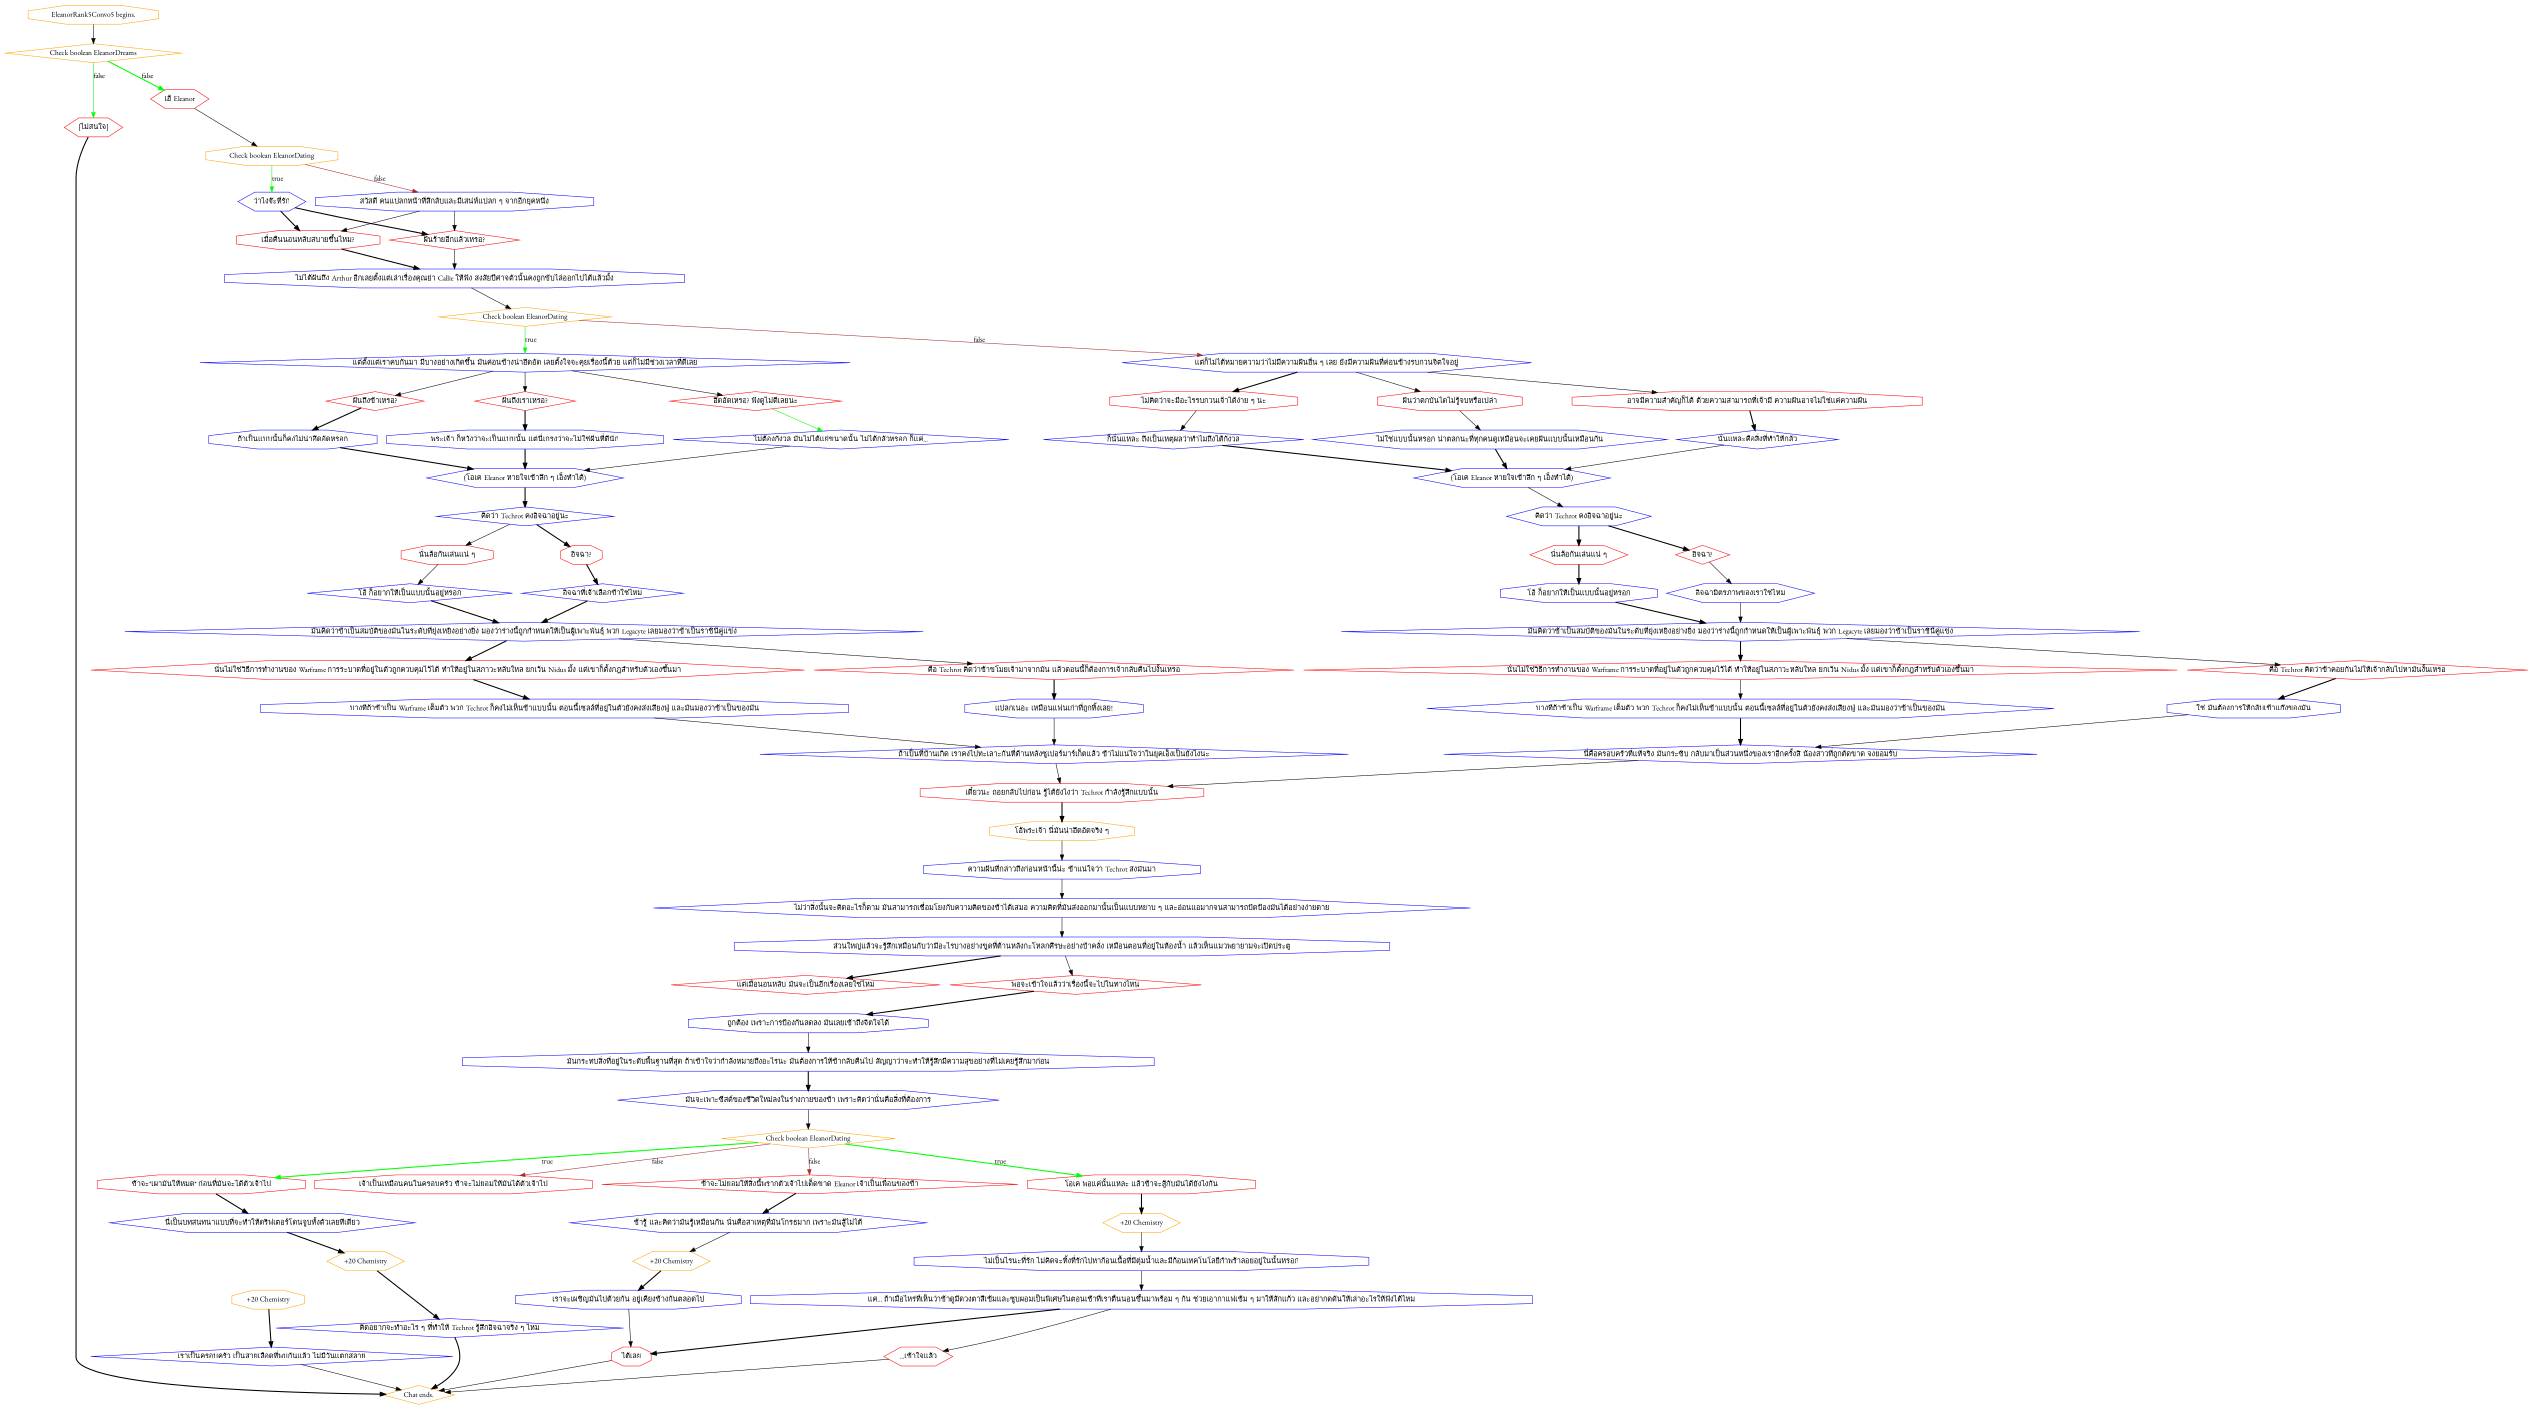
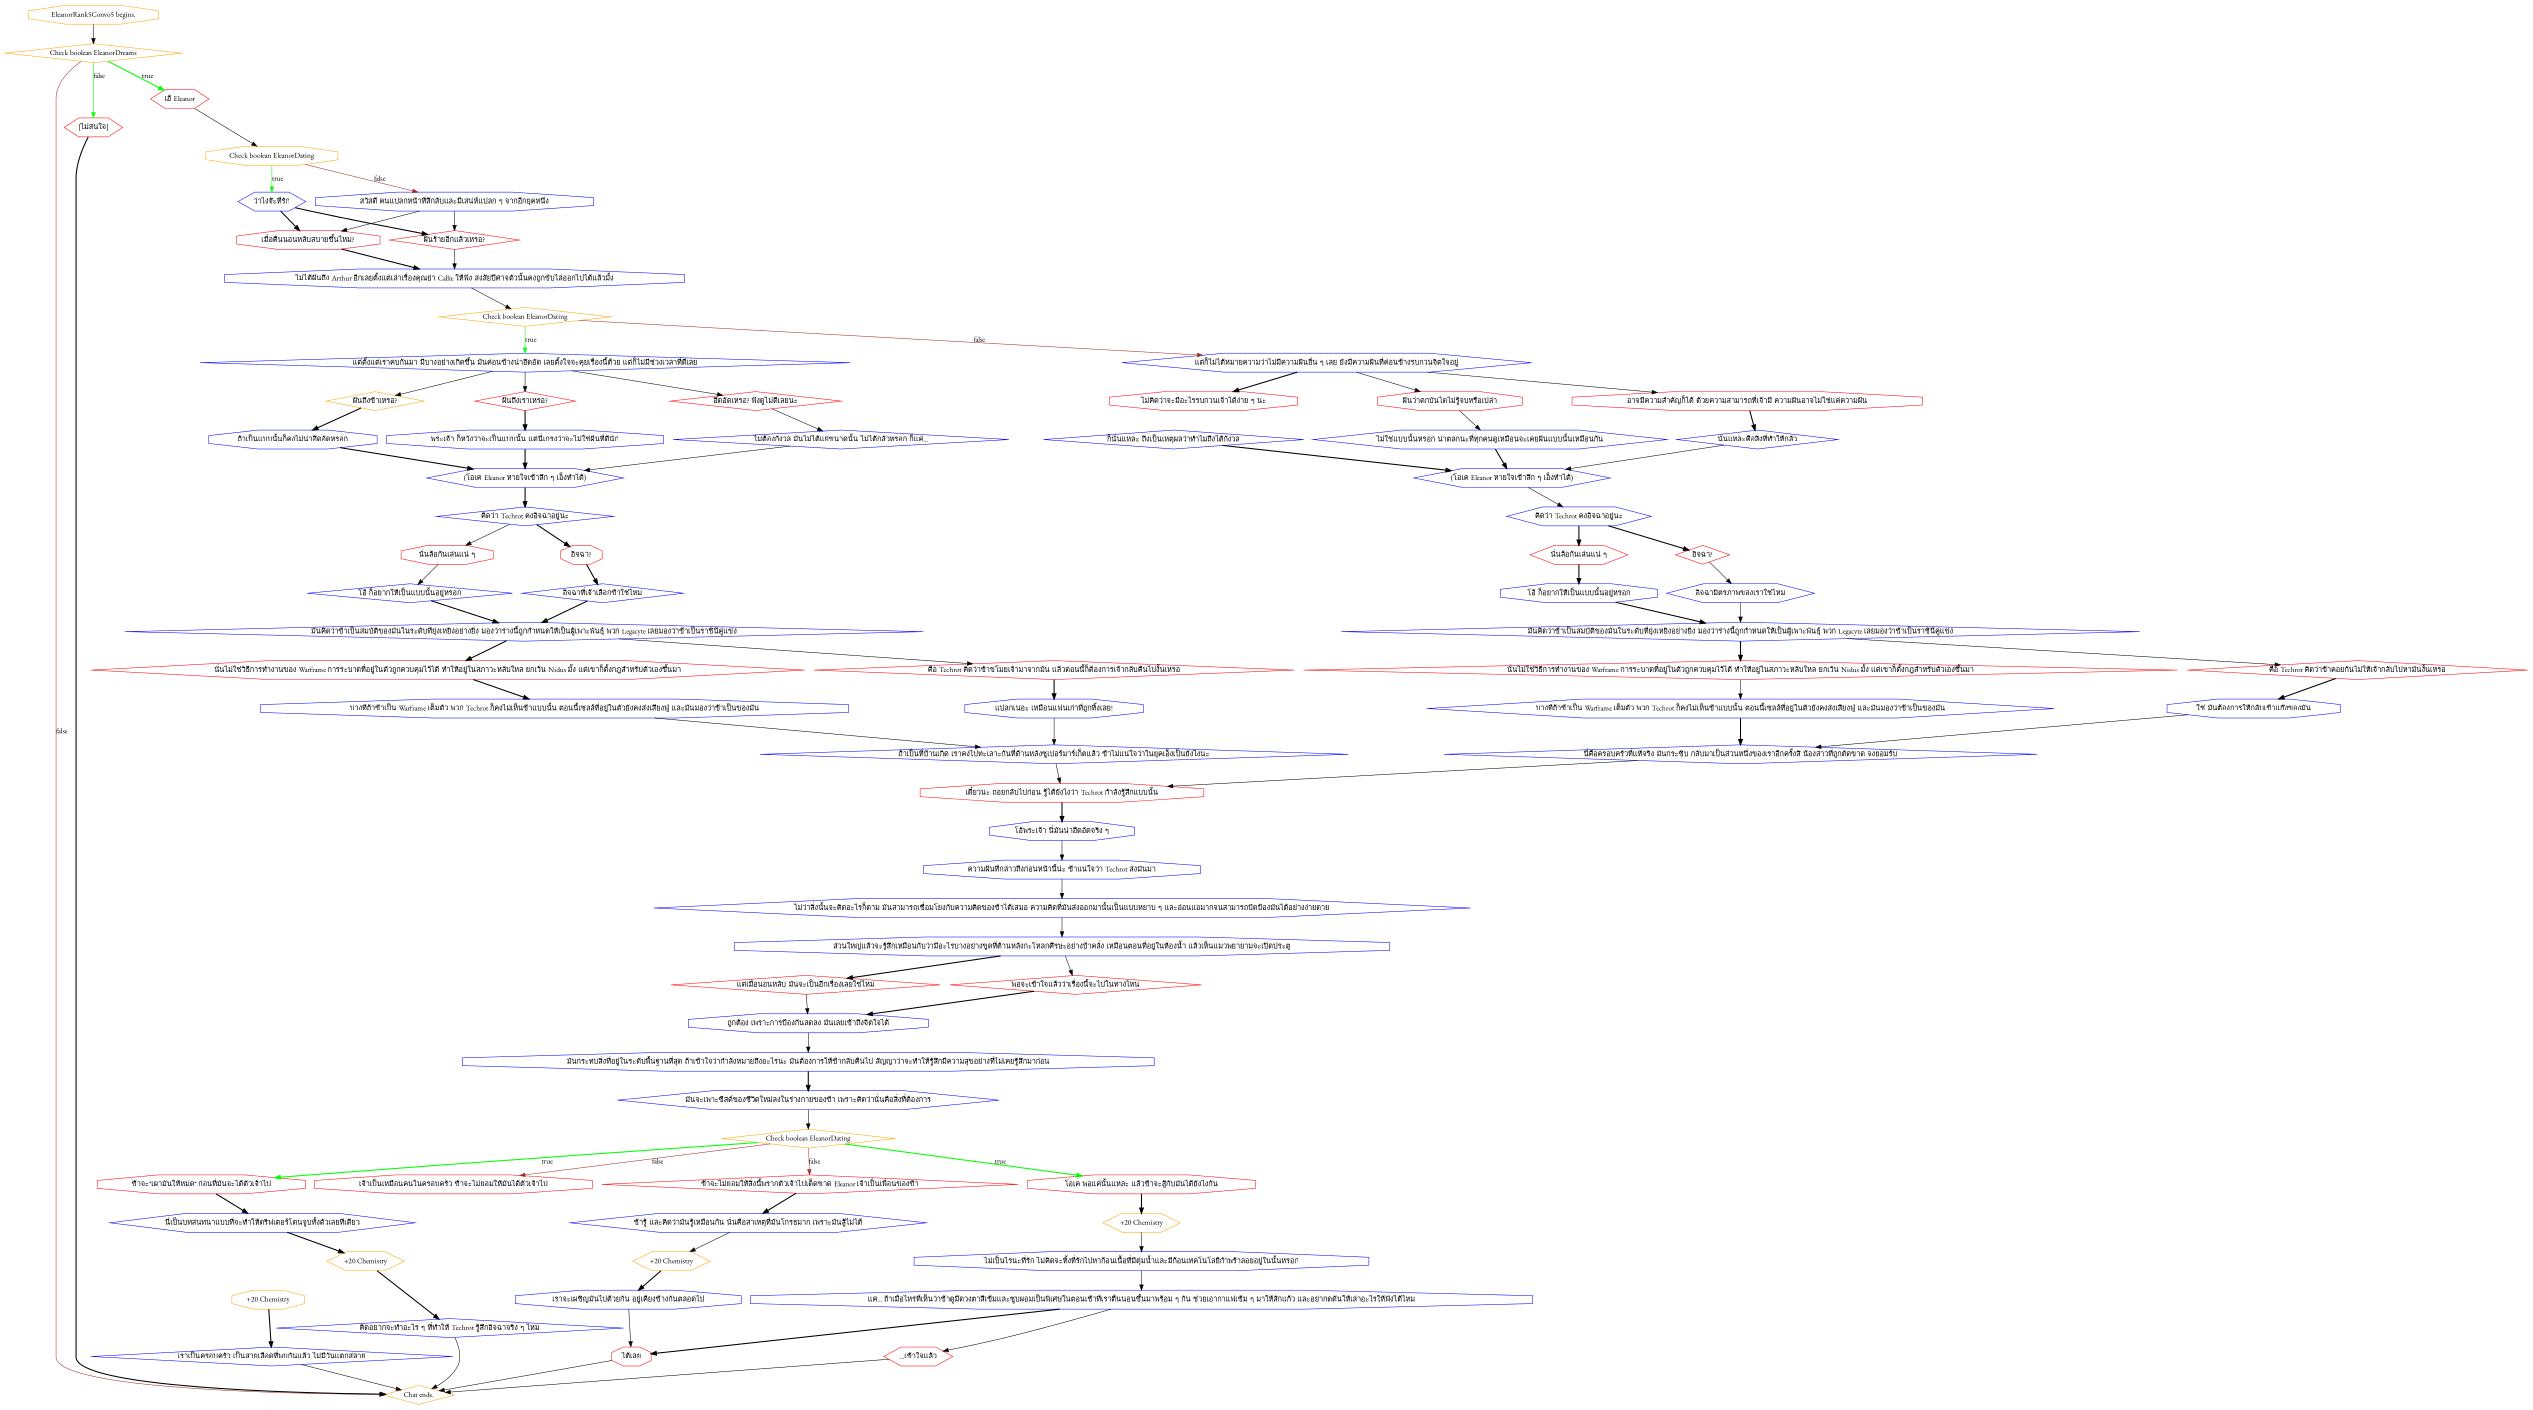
edge "Check boolean EleanorDreams" -> "เฮ้ Eleanor": label "false" -> "true"
node "ฝันถึงข้าเหรอ?": color red -> orange
edge "ไม่คิดว่าจะมีอะไรรบกวนเจ้าได้ง่าย ๆ นะ" -> "ก็นั่นแหละ ถึงเป็นเหตุผลว่าทำไมถึงได้กังวล": removed
edge "อึดอัดเหรอ? ฟังดูไม่ดีเลยนะ" -> "ไม่ต้องกังวล มันไม่ได้แย่ขนาดนั้น ไม่ได้กลัวหรอก ก็แค่...": color green -> black
node "โอ้พระเจ้า นี่มันน่าอึดอัดจริง ๆ": color orange -> blue
edge "Check boolean EleanorDreams" -> "Chat ends.": added, label "false"
edge "แต่เมื่อนอนหลับ มันจะเป็นอีกเรื่องเลยใช่ไหม" -> "ถูกต้อง เพราะการป้องกันลดลง มันเลยเข้าถึงจิตใจได้": added
edge "คิดอยากจะทำอะไร ๆ ที่ทำให้ Techrot รู้สึกอิจฉาจริง ๆ ไหม" -> "Chat ends.": style bold -> solid
